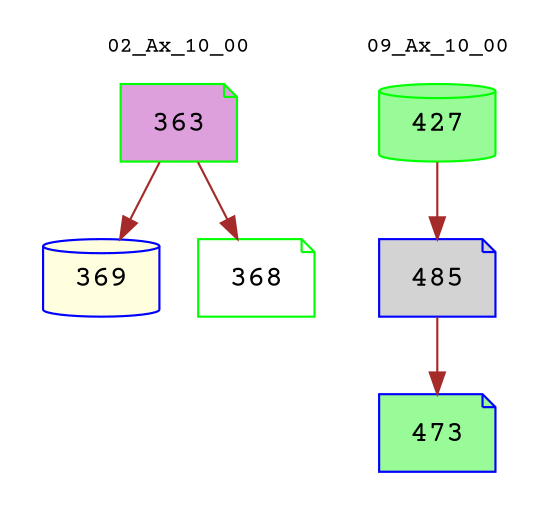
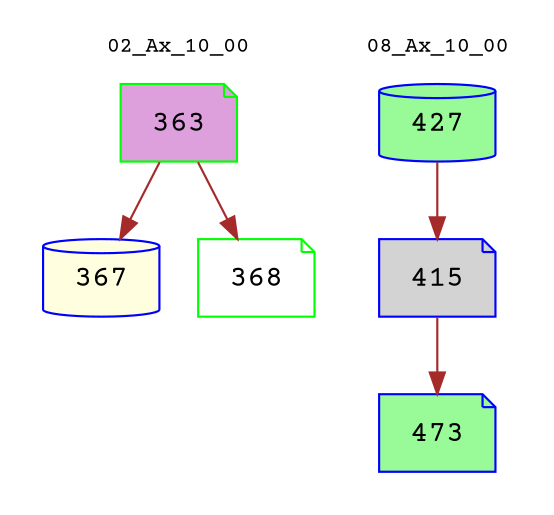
cluster "09_Ax_10_00": label "09_Ax_10_00" -> "08_Ax_10_00"
node "427": color green -> blue
node "369": label "369" -> "367"
node "485": label "485" -> "415"
